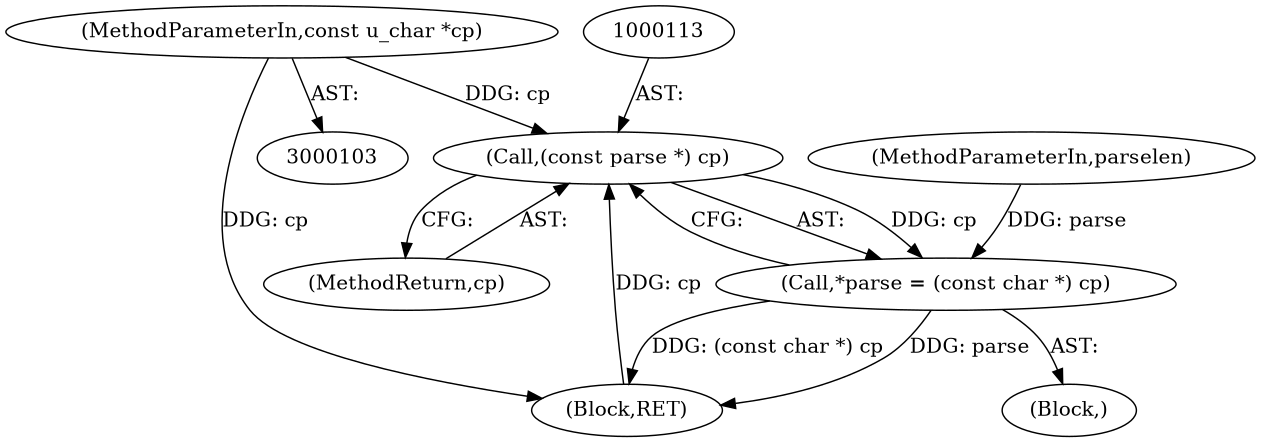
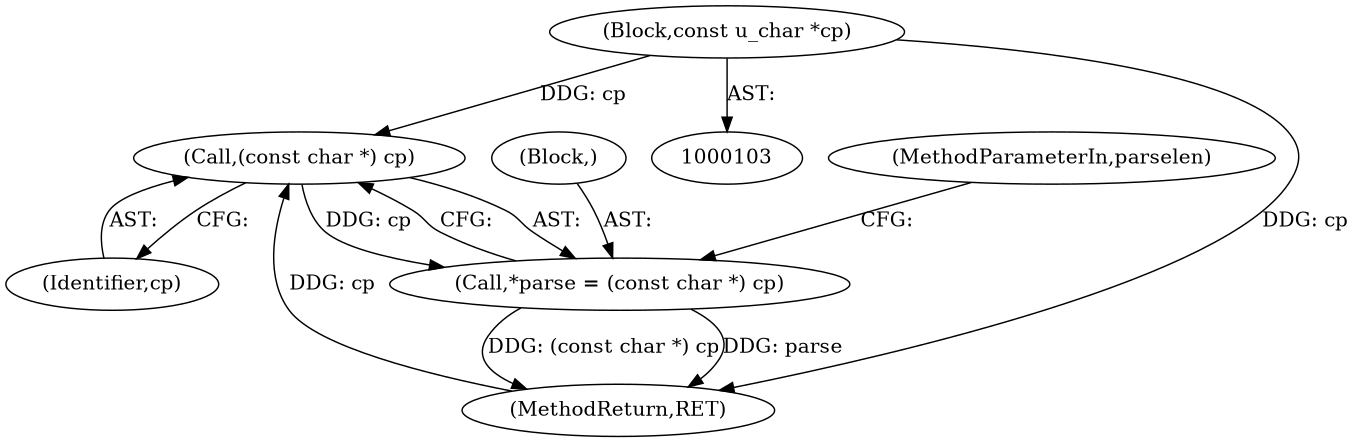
node "(MethodParameterIn,const u_char *cp)": label "(MethodParameterIn,const u_char *cp)" -> "(Block,const u_char *cp)"
node "1000113": removed
node "3000103": label "3000103" -> "1000103"
node "(Call,(const parse *) cp)": label "(Call,(const parse *) cp)" -> "(Call,(const char *) cp)"
edge "(MethodParameterIn,parselen)" -> "(Call,*parse = (const char *) cp)": label "DDG: parse" -> "CFG: "
node "(MethodReturn,cp)": label "(MethodReturn,cp)" -> "(Identifier,cp)"
edge "(Call,*parse = (const char *) cp)" -> "(Block,)": reversed
node "(Block,RET)": label "(Block,RET)" -> "(MethodReturn,RET)"
